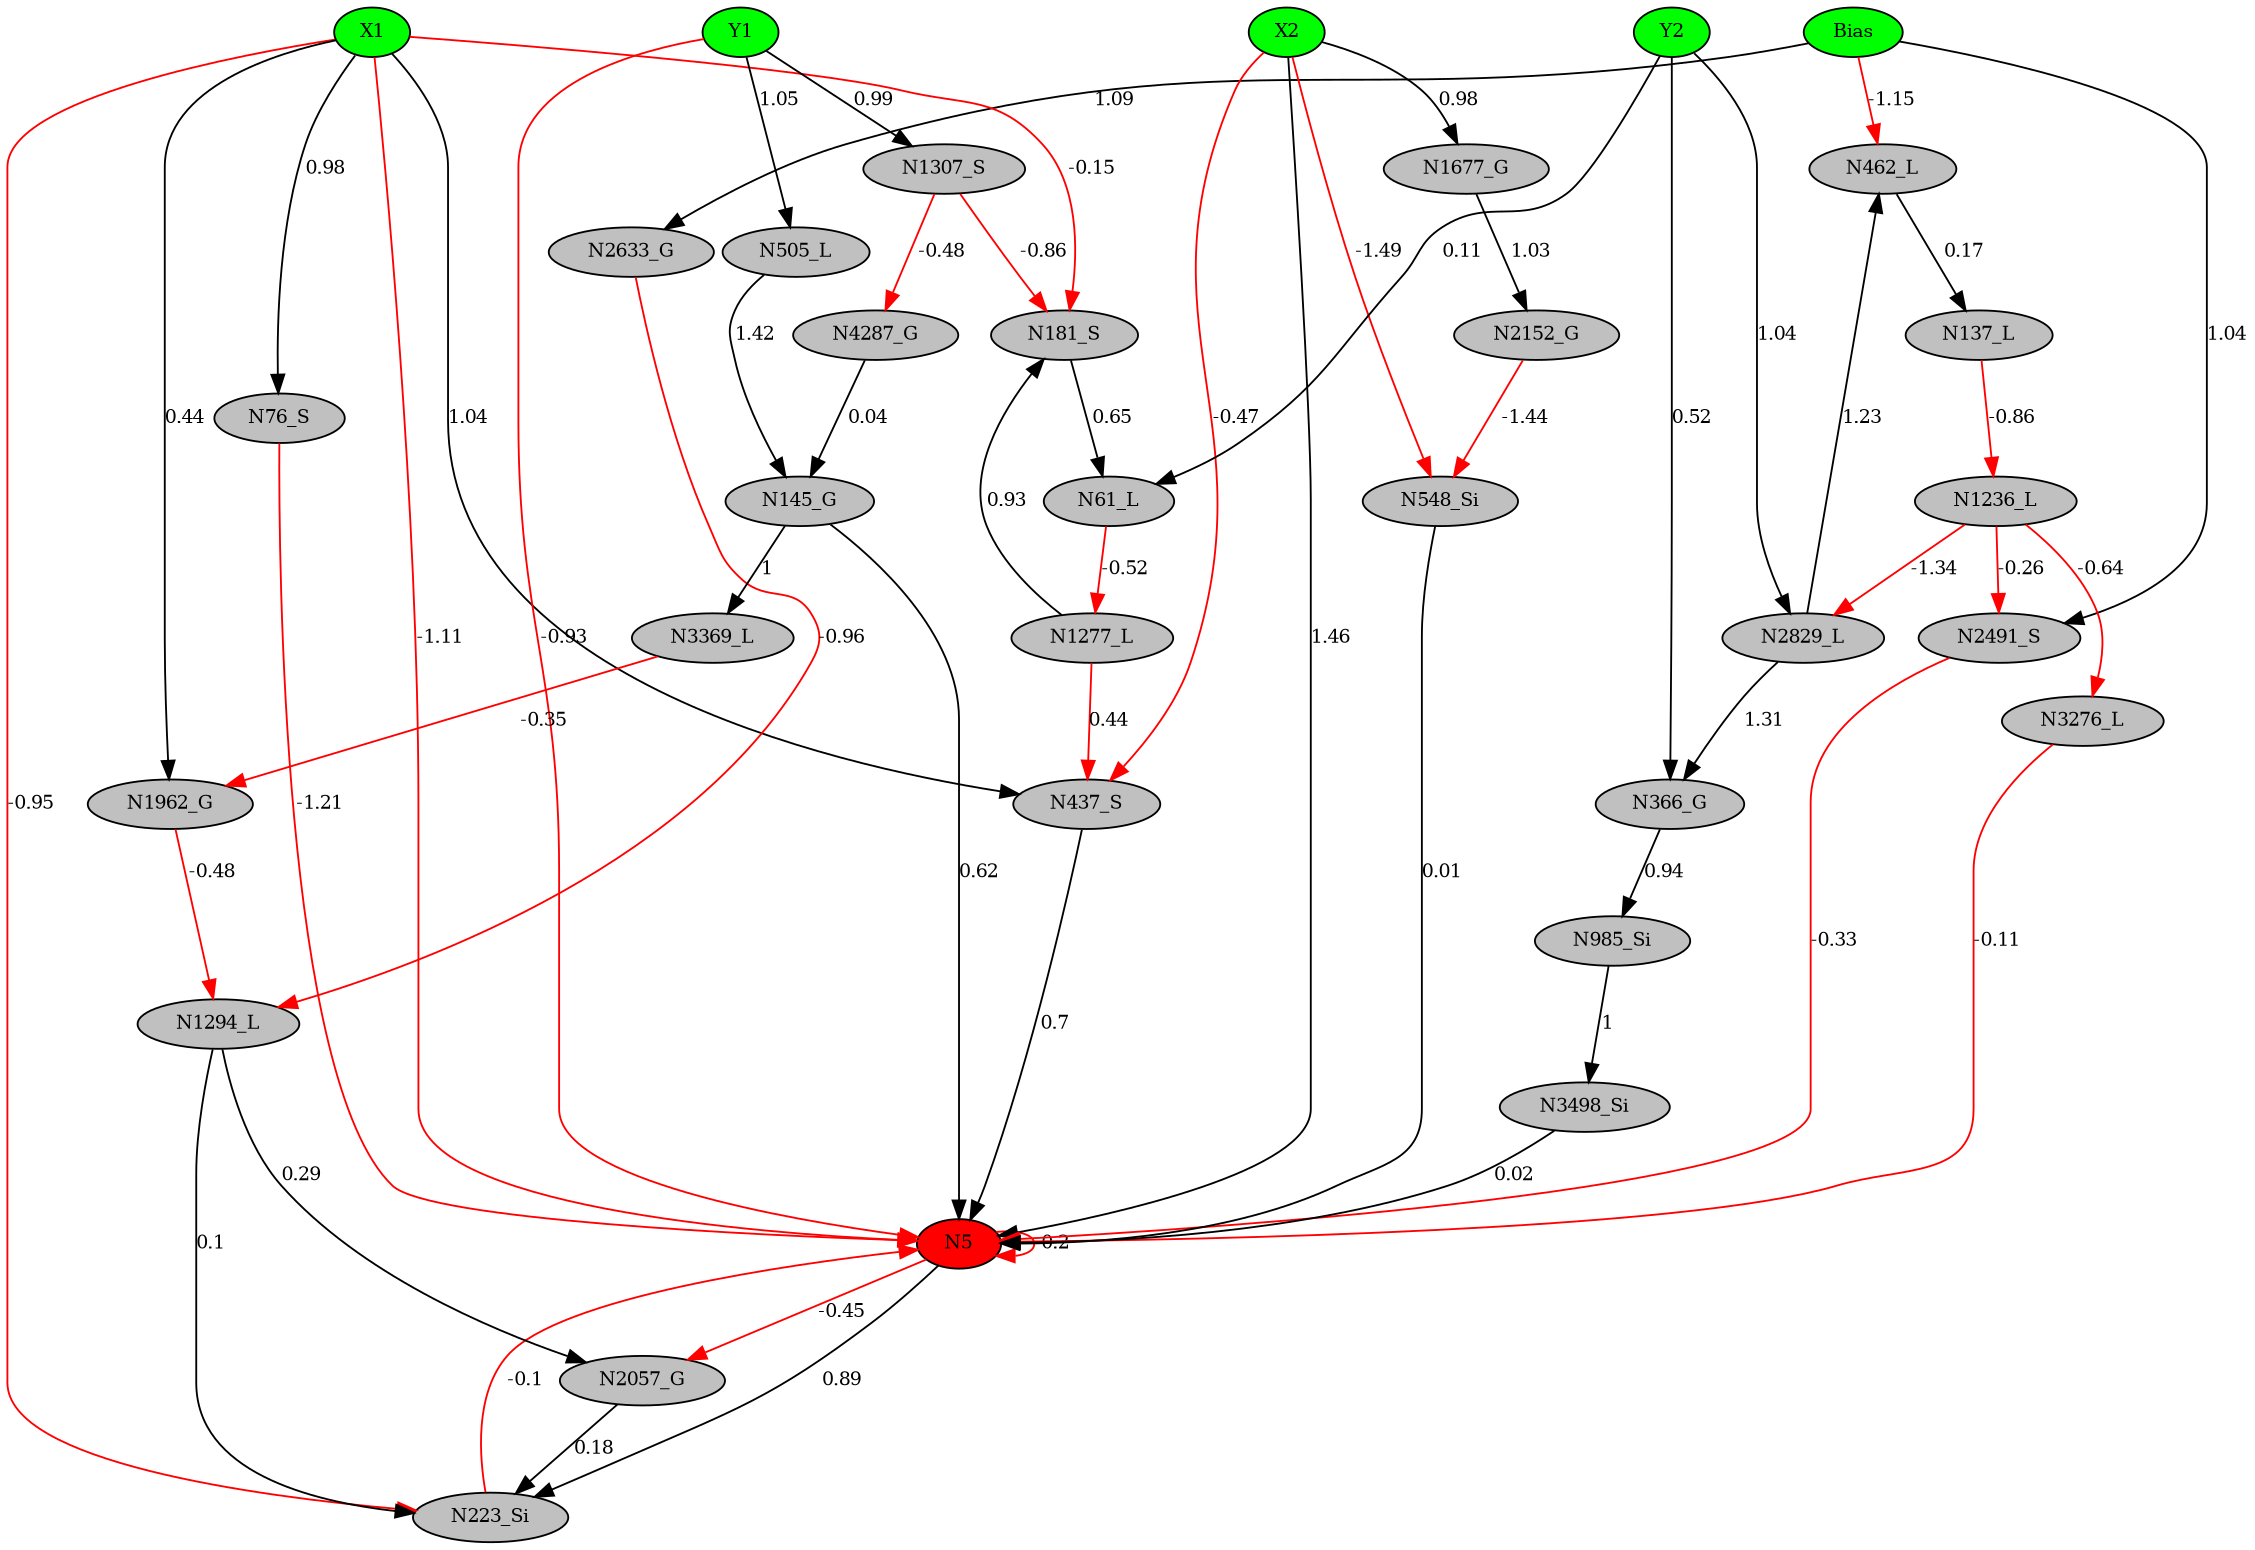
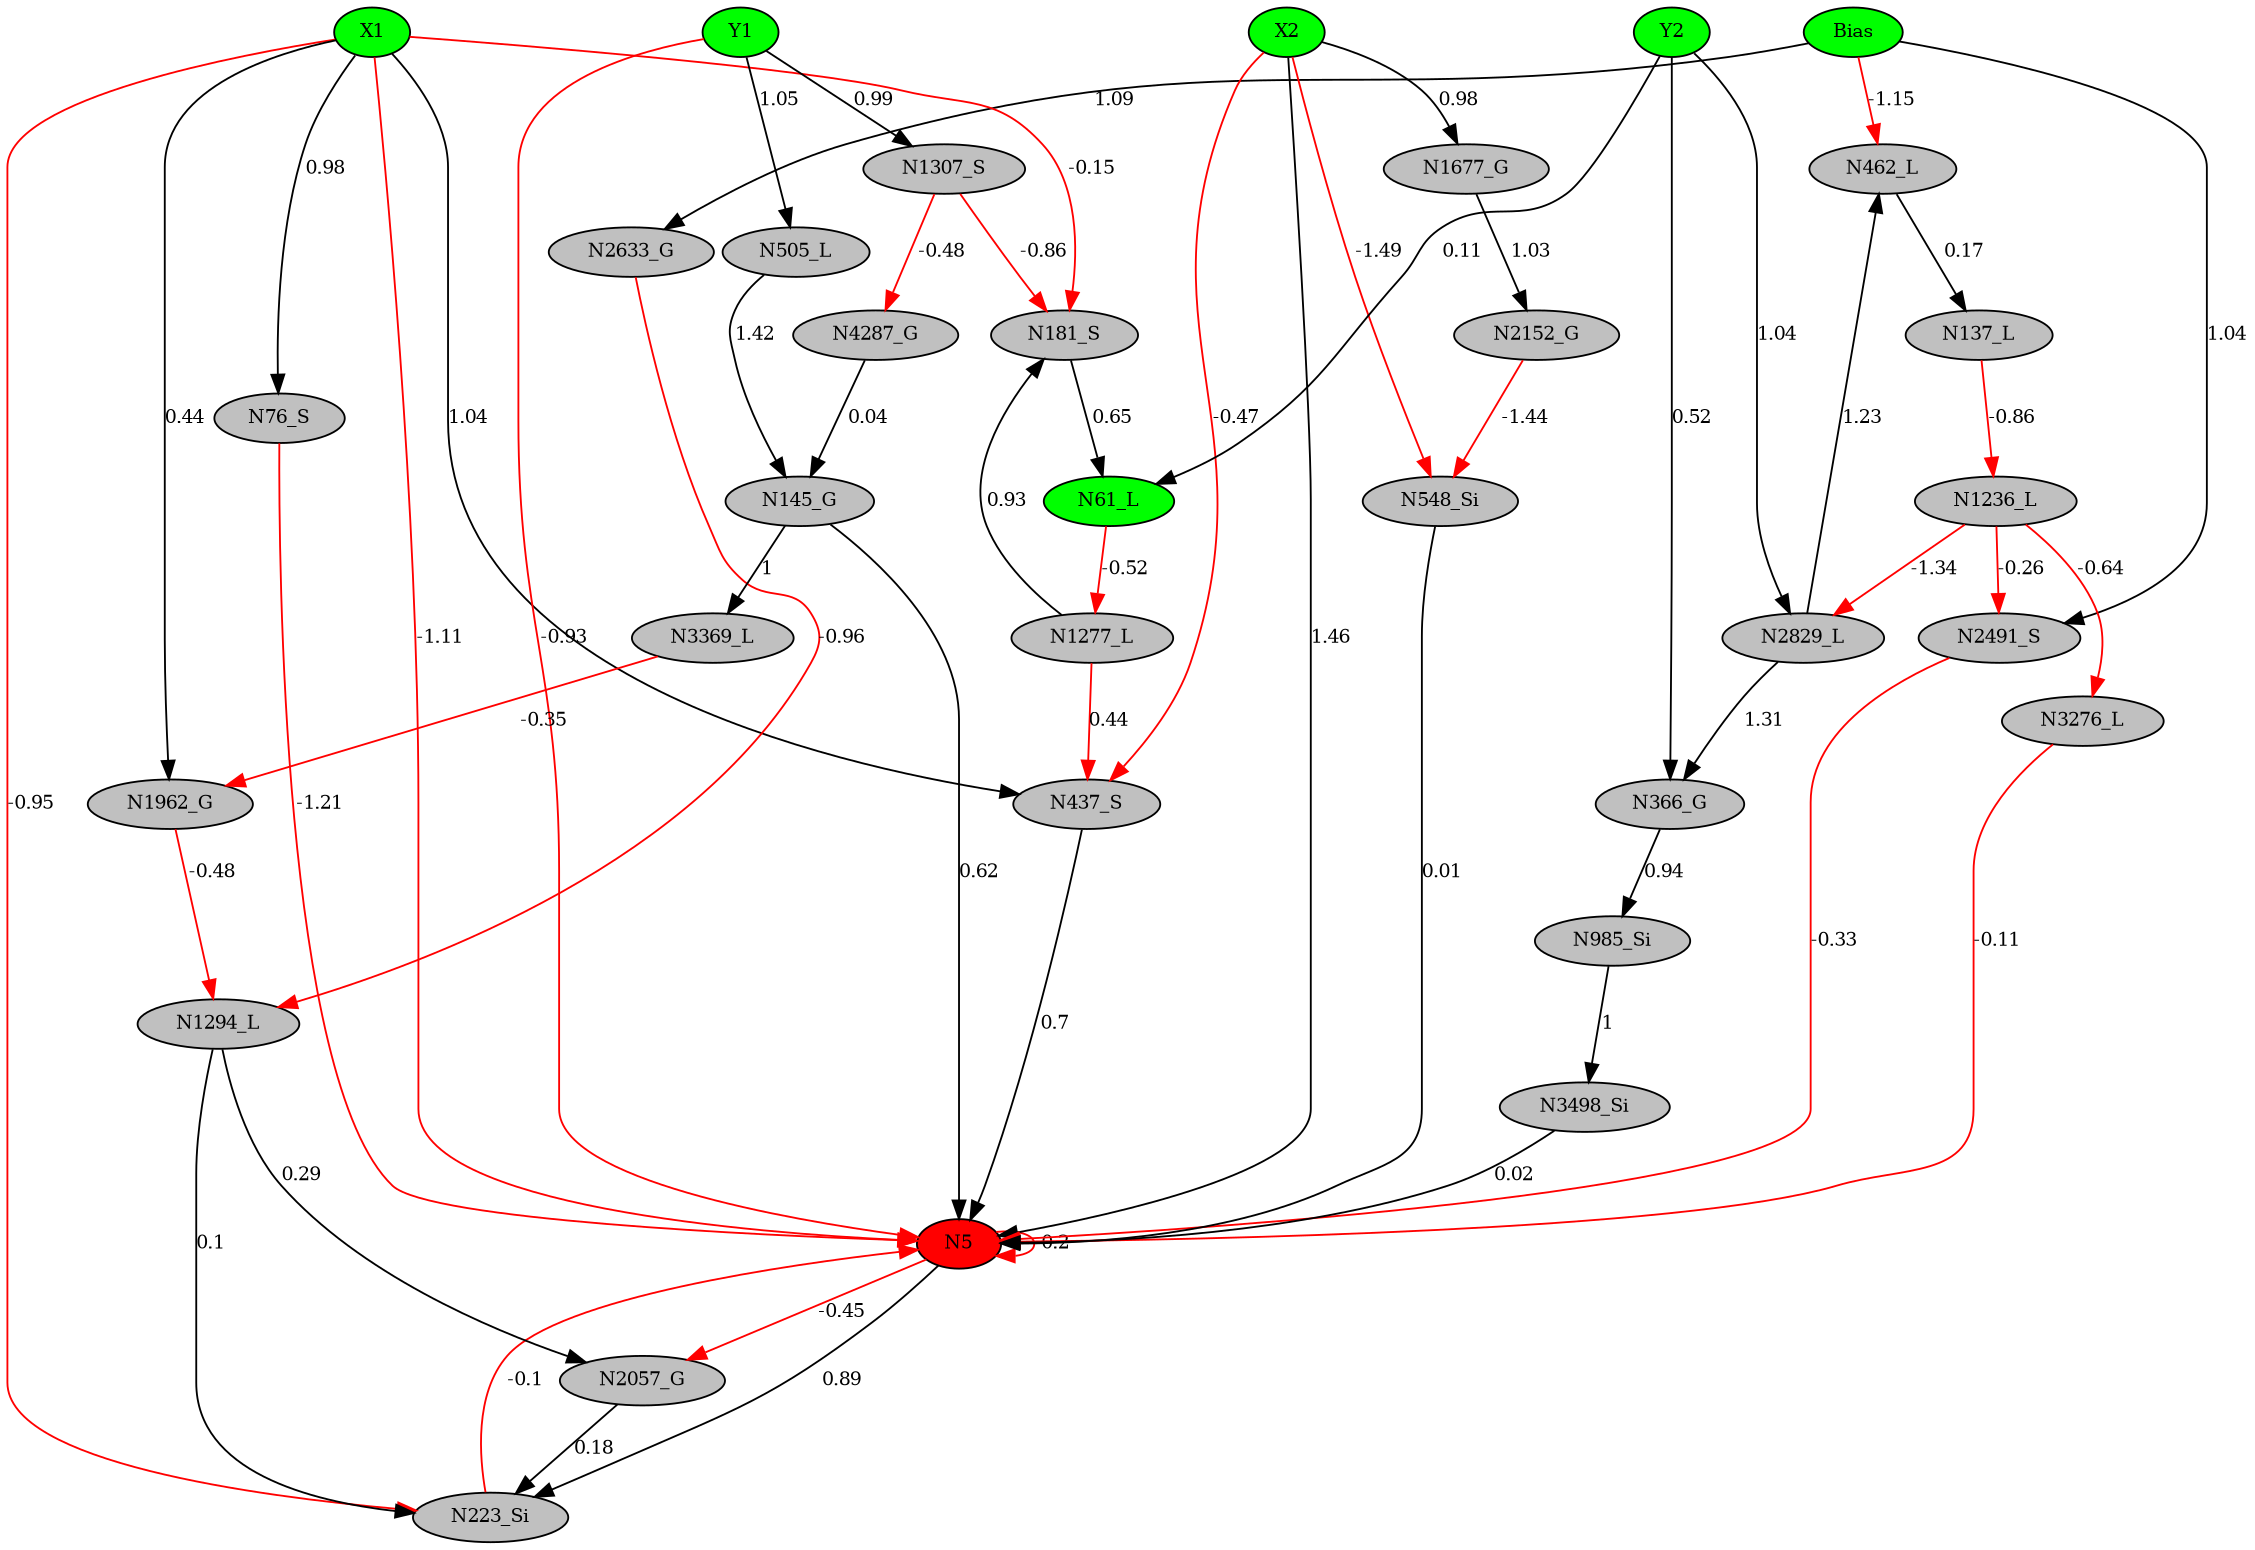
node "N61_L": fillcolor gray -> green
